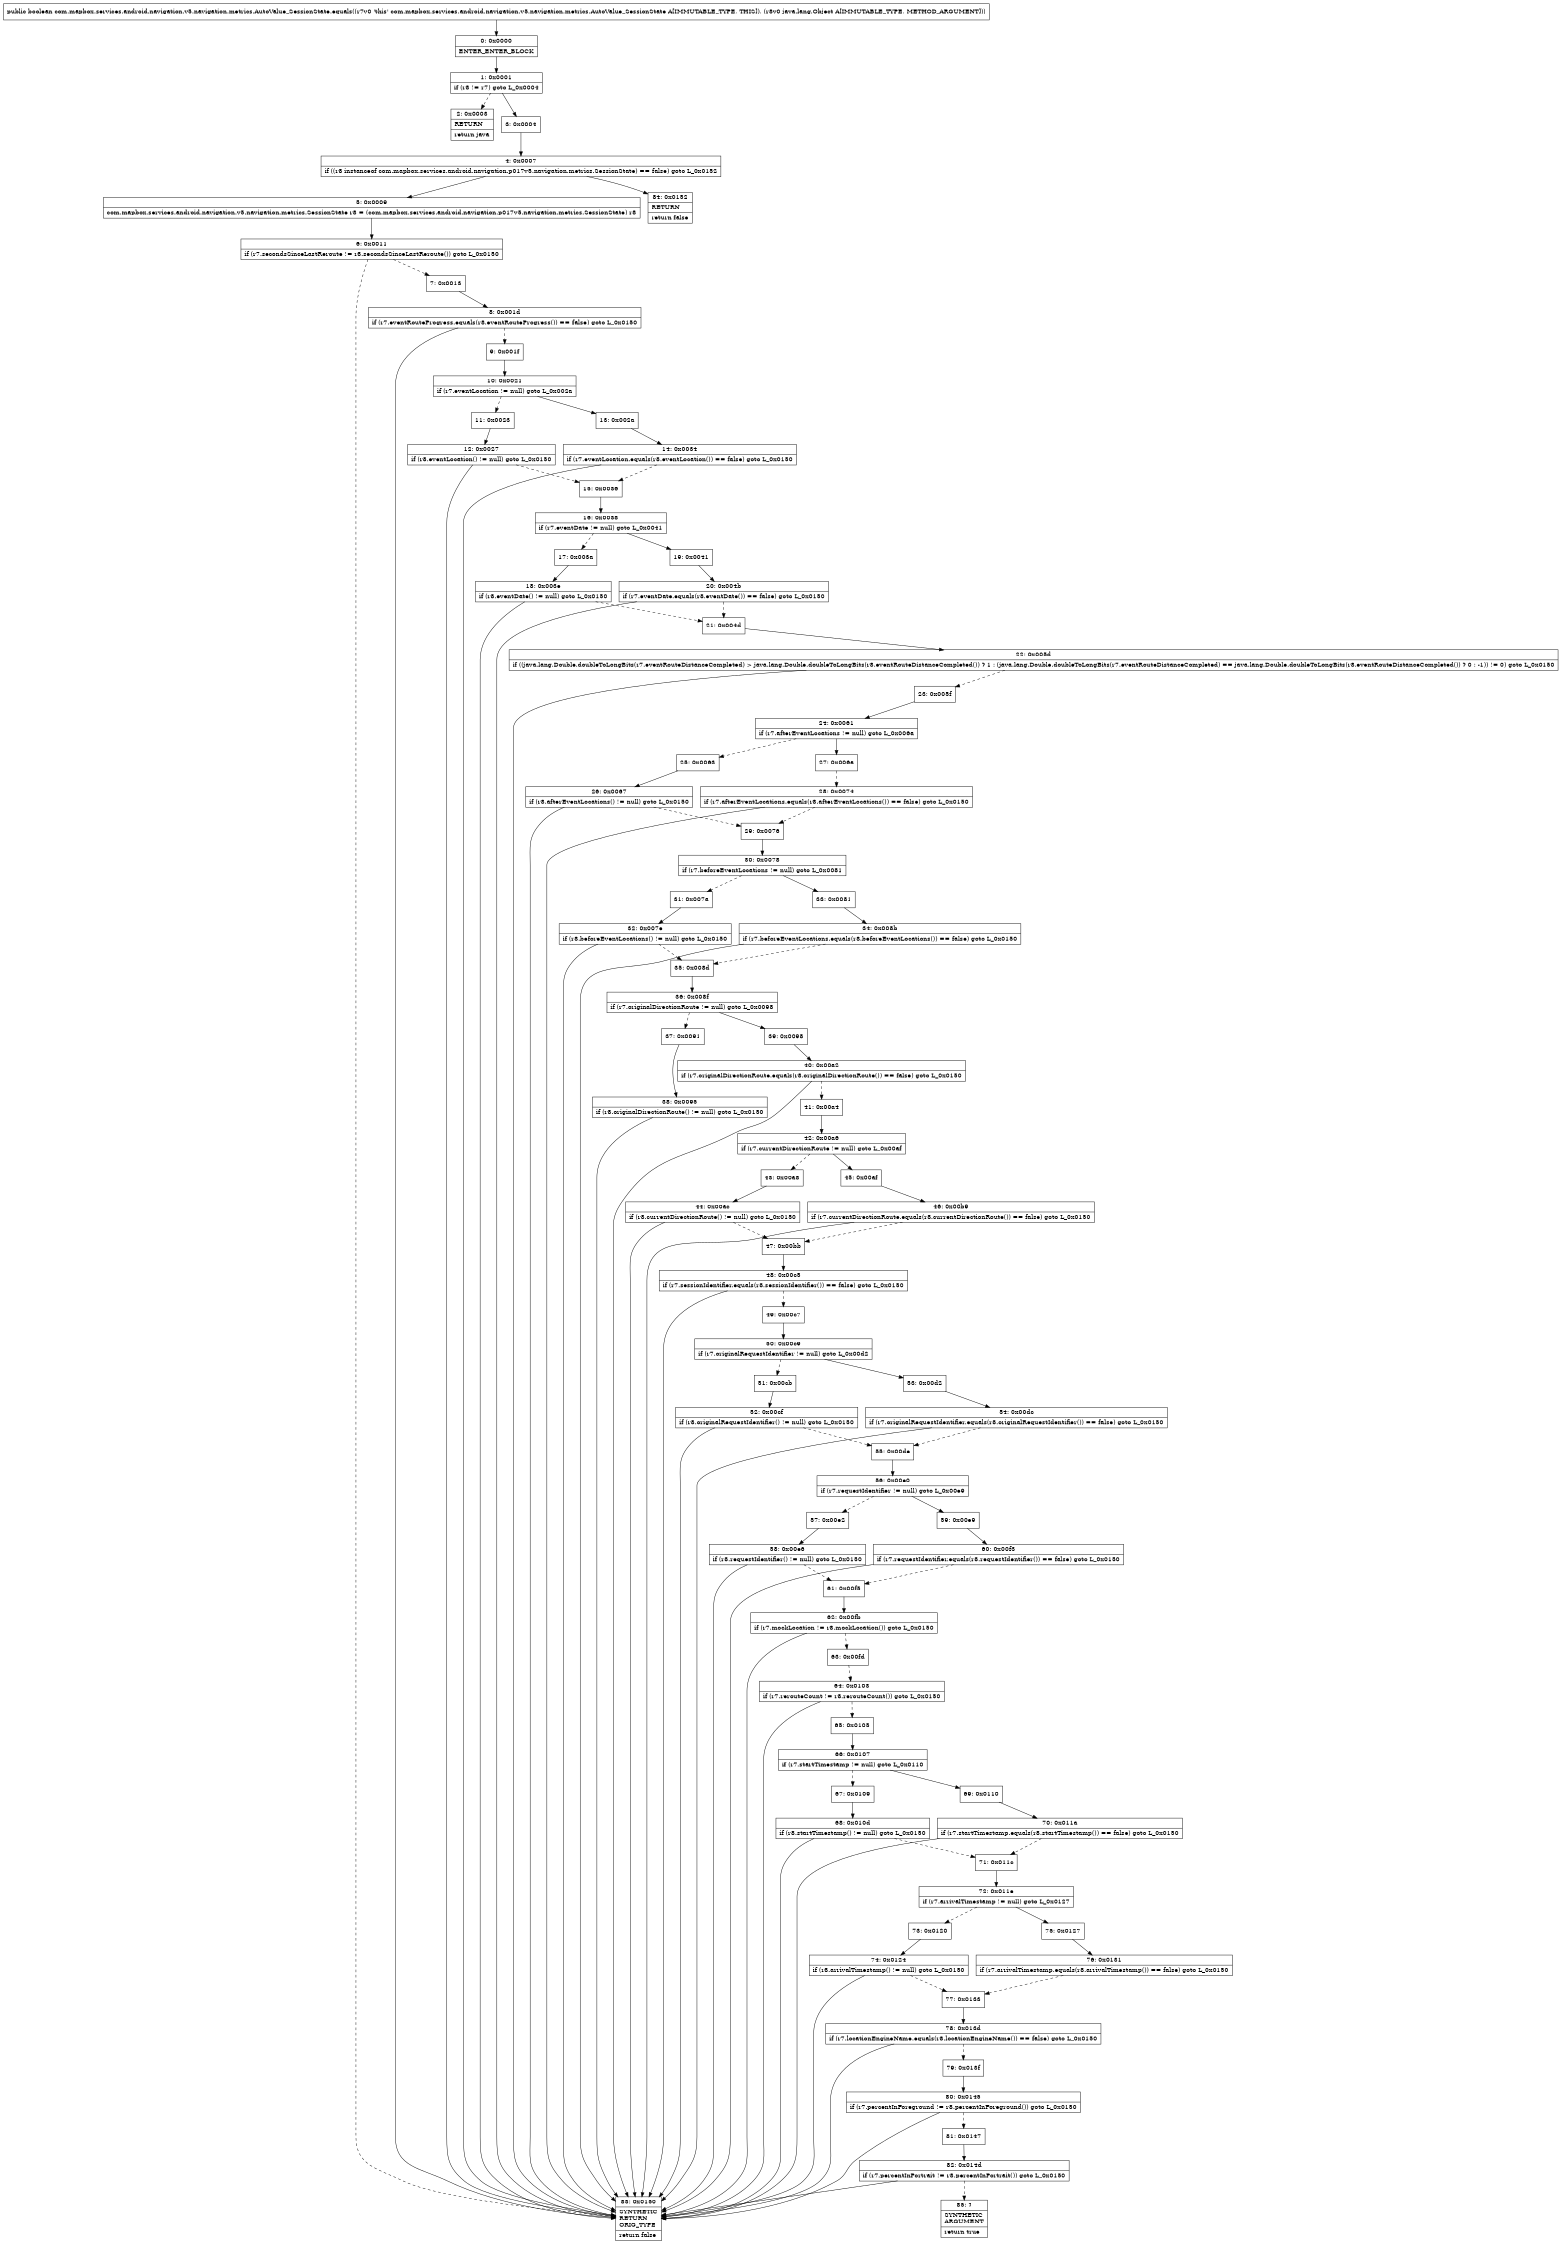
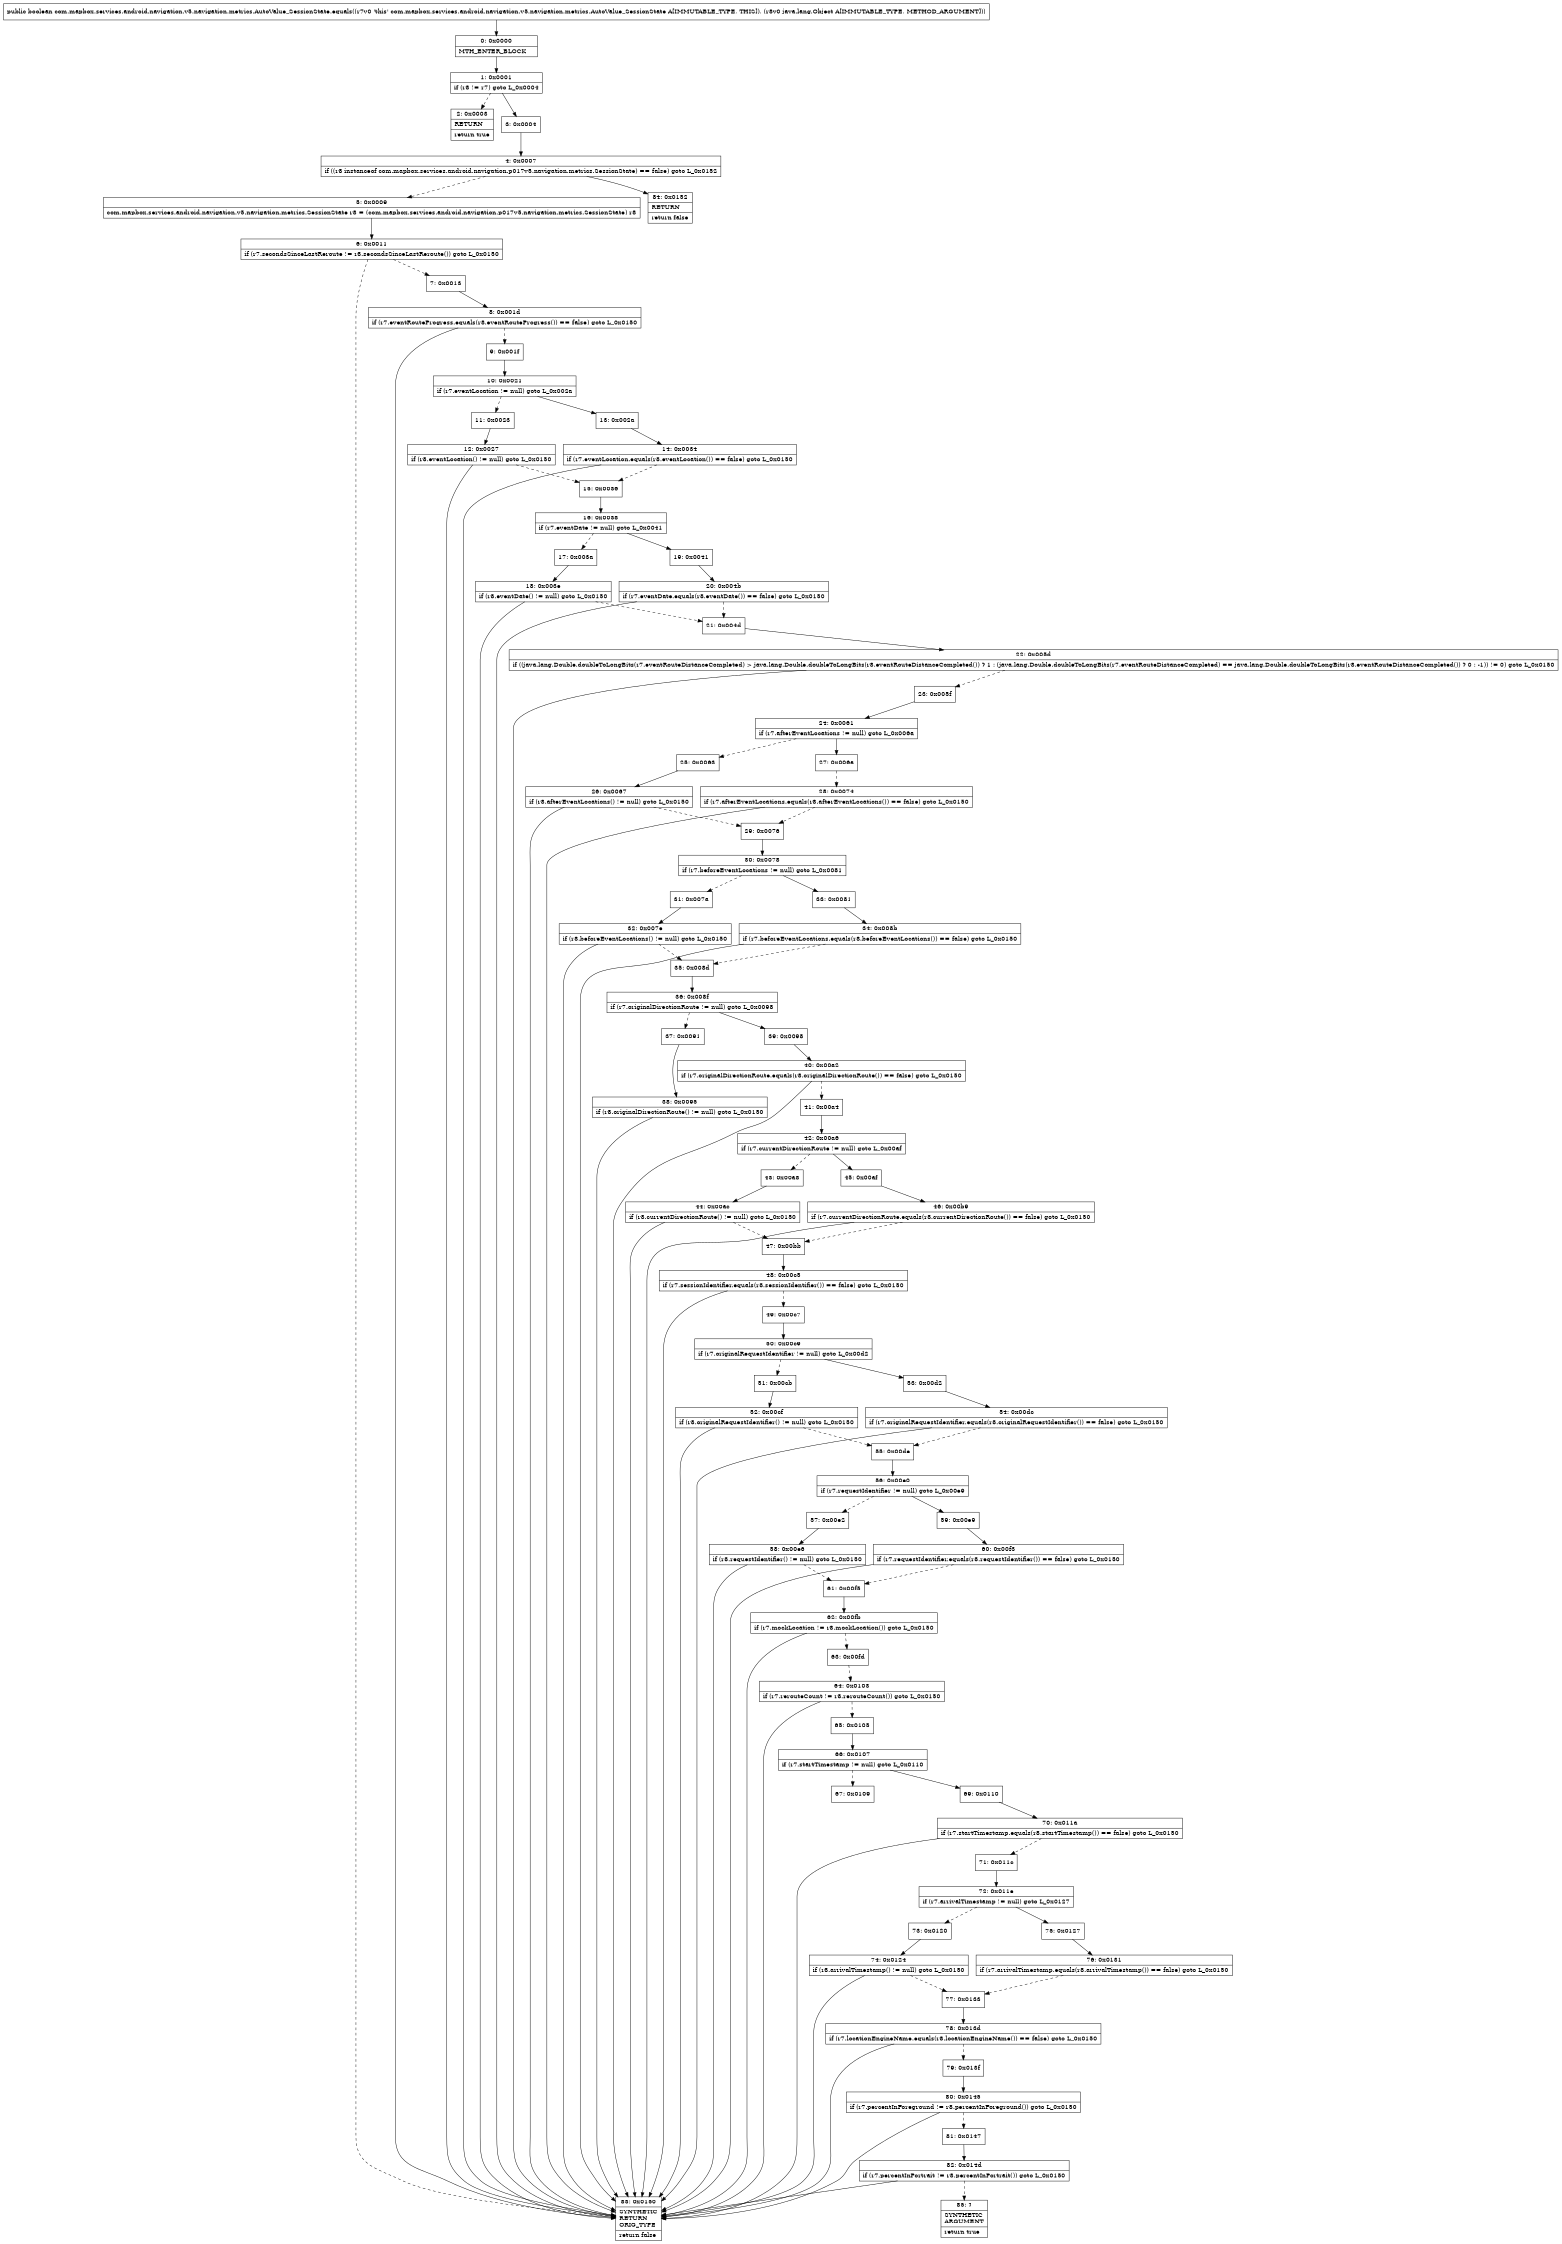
node "0: 0x0000": text "ENTER_ENTER_BLOCK" -> "MTH_ENTER_BLOCK"
node "2: 0x0003": text "return java" -> "return true"
edge "4: 0x0007" -> "5: 0x0009": style solid -> dashed
node "68: 0x010d": removed
